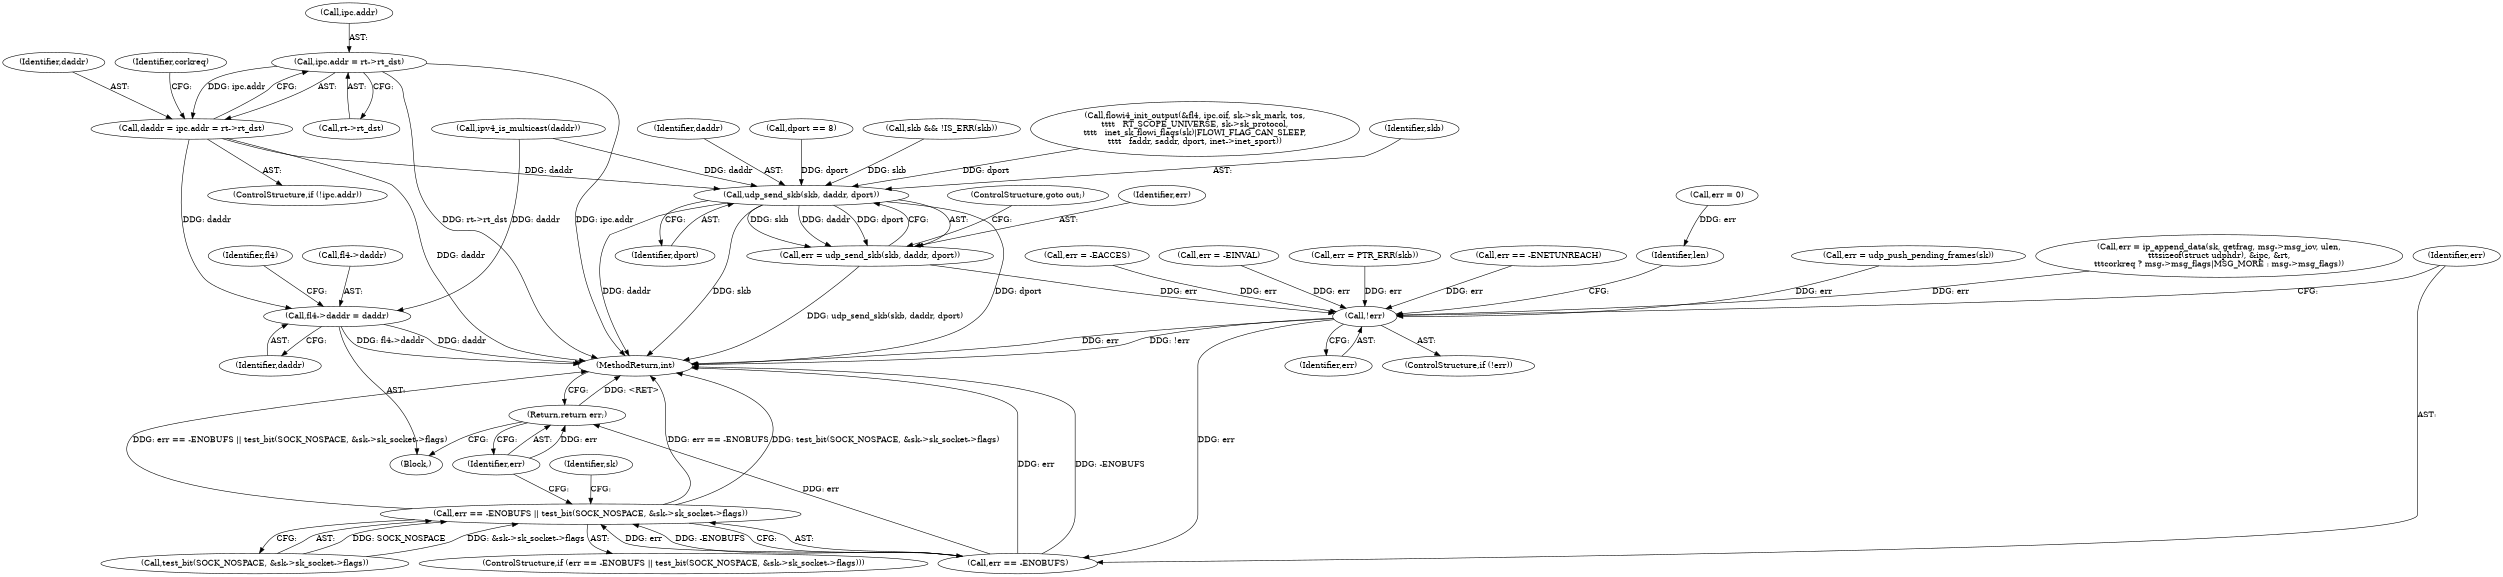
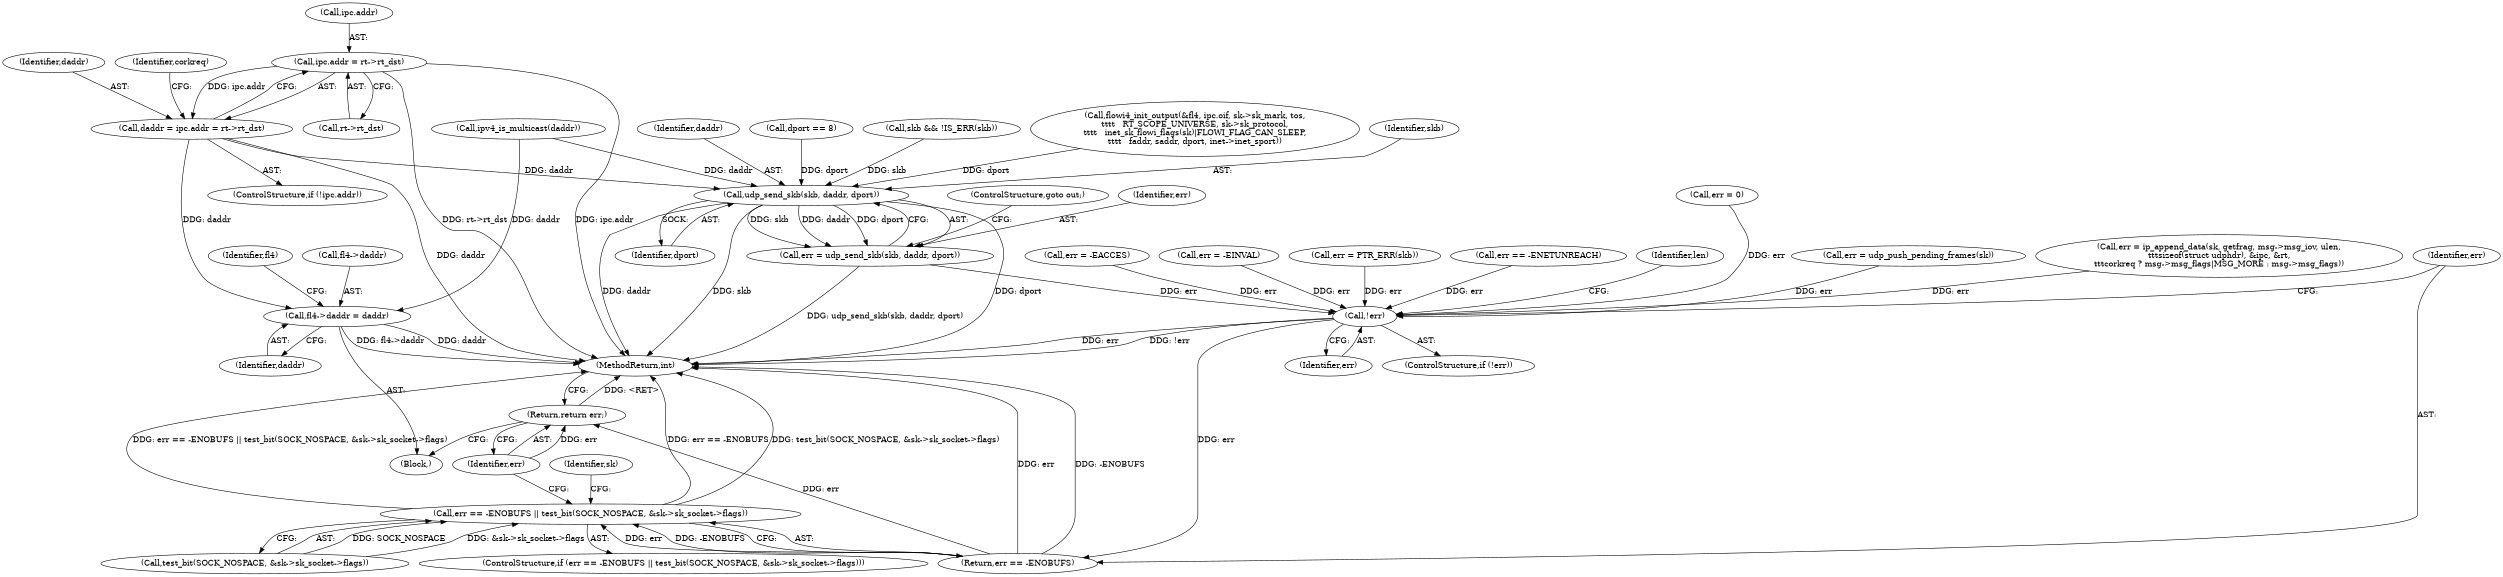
edge "(Call,udp_send_skb(skb, daddr, dport))" -> "(Identifier,dport)": label "CFG: " -> "SOCK: "
edge "(Call,err = 0)" -> "(Identifier,len)": now "(Call,err = 0)" -> "(Call,!err)"
node "(Call,err == -ENOBUFS)": label "(Call,err == -ENOBUFS)" -> "(Return,err == -ENOBUFS)"
